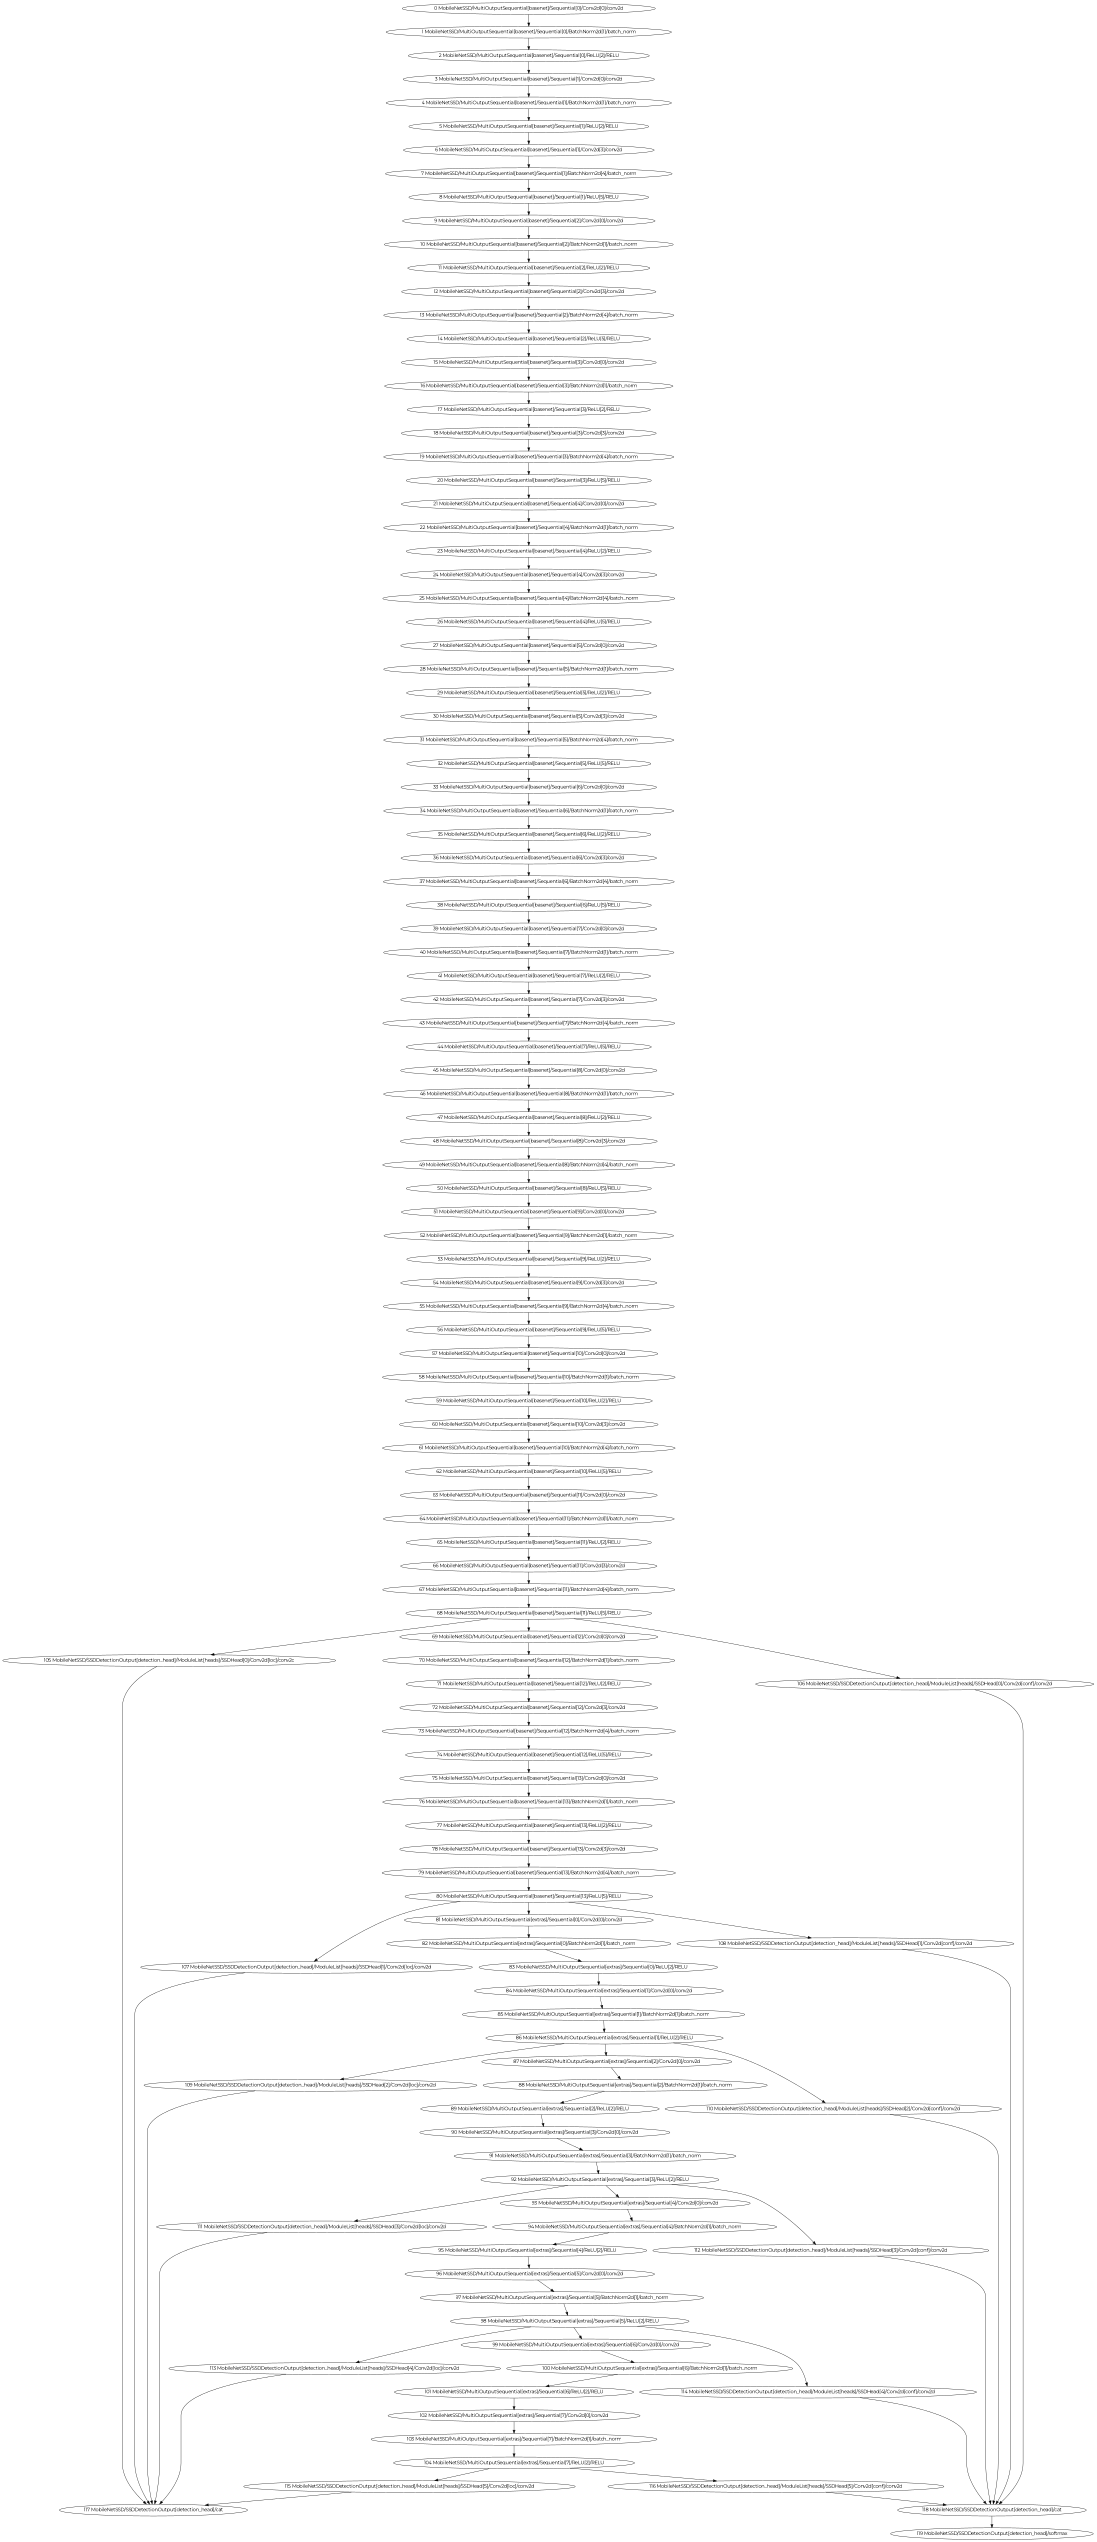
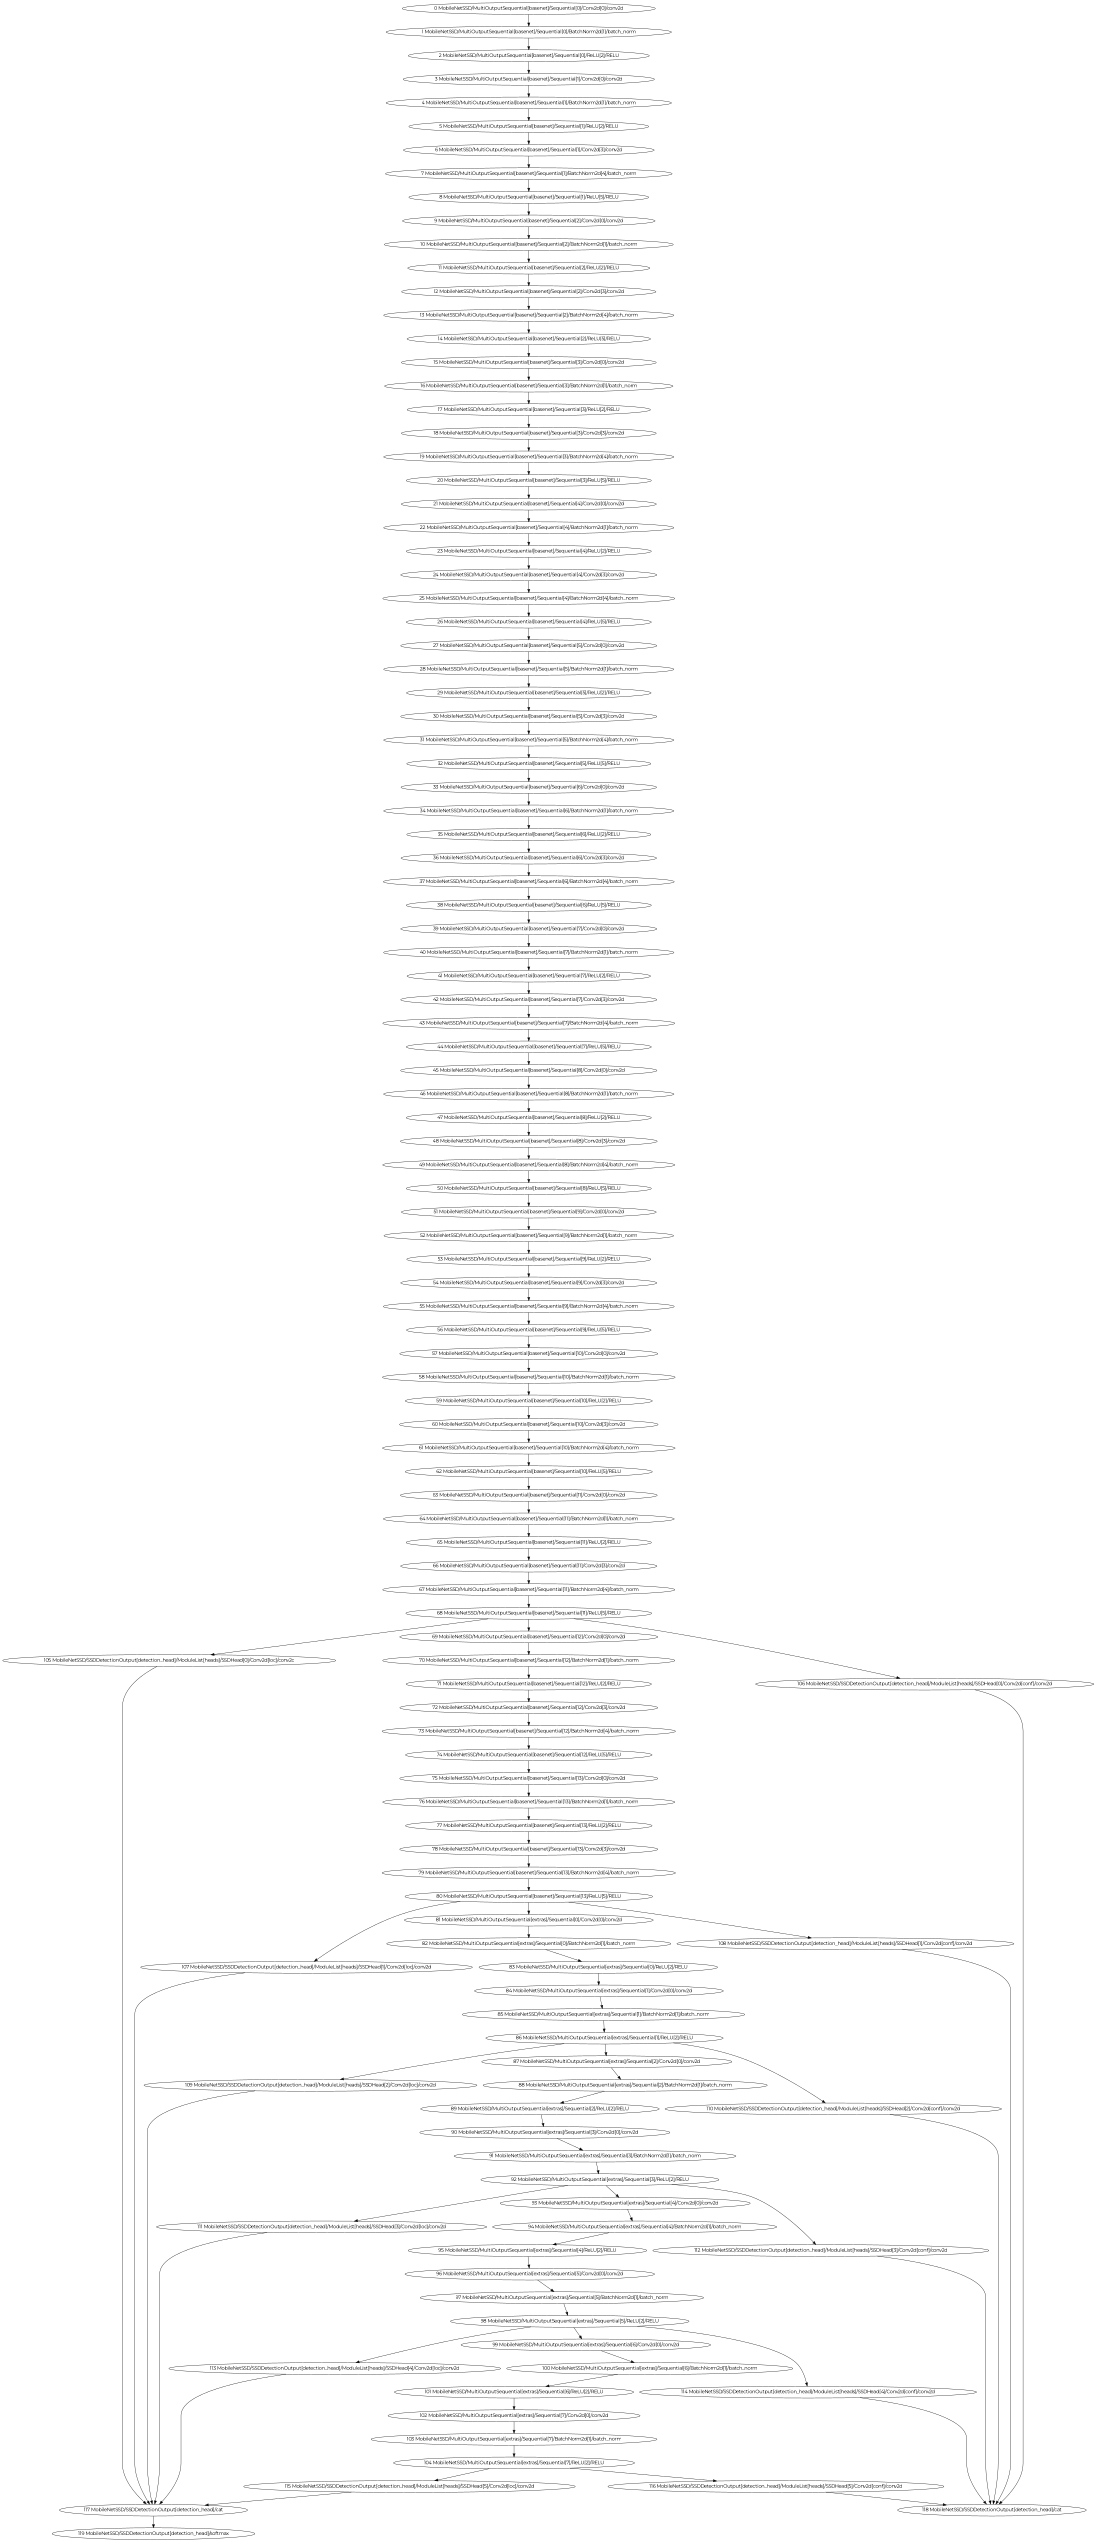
edge "118 MobileNetSSD/SSDDetectionOutput[detection_head]/cat" -> "119 MobileNetSSD/SSDDetectionOutput[detection_head]/softmax": now "117 MobileNetSSD/SSDDetectionOutput[detection_head]/cat" -> "119 MobileNetSSD/SSDDetectionOutput[detection_head]/softmax"
